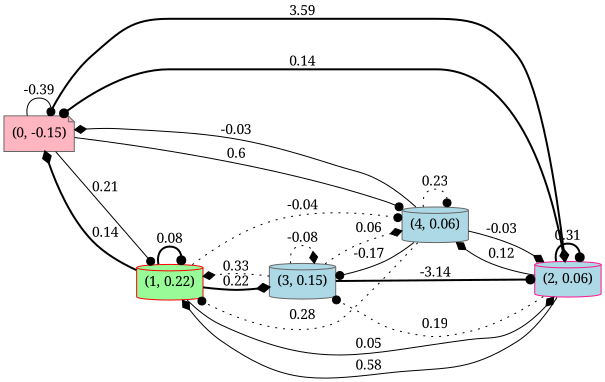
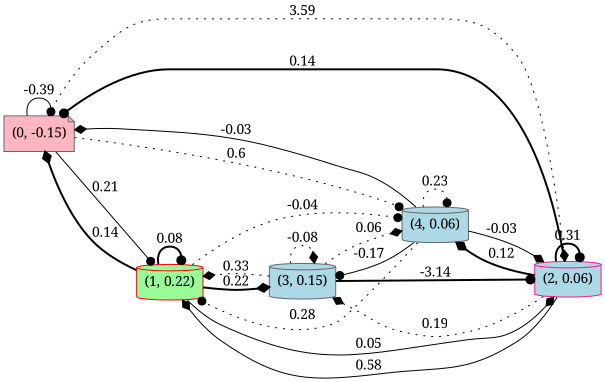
edge "(0, -0.15)" -> "(2, 0.06)": style bold -> dotted
edge "(0, -0.15)" -> "(4, 0.06)": style solid -> dotted
edge "(2, 0.06)" -> "(4, 0.06)": style solid -> bold
edge "(2, 0.06)" -> "(3, 0.15)": arrowhead dot -> diamond
